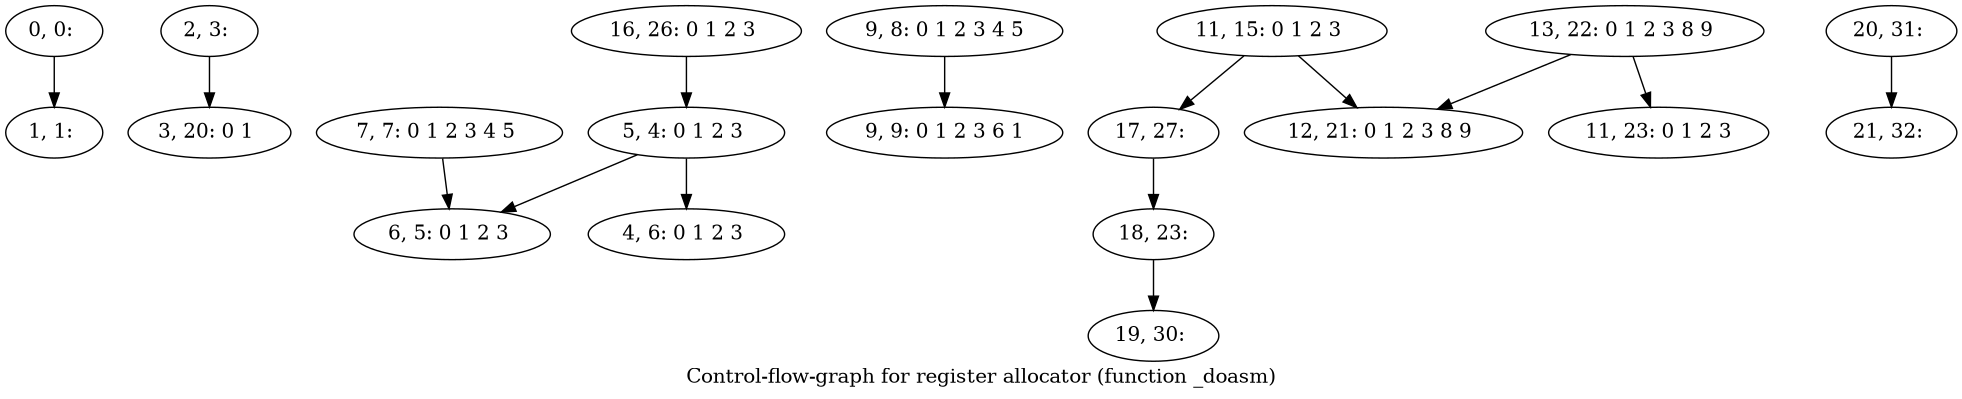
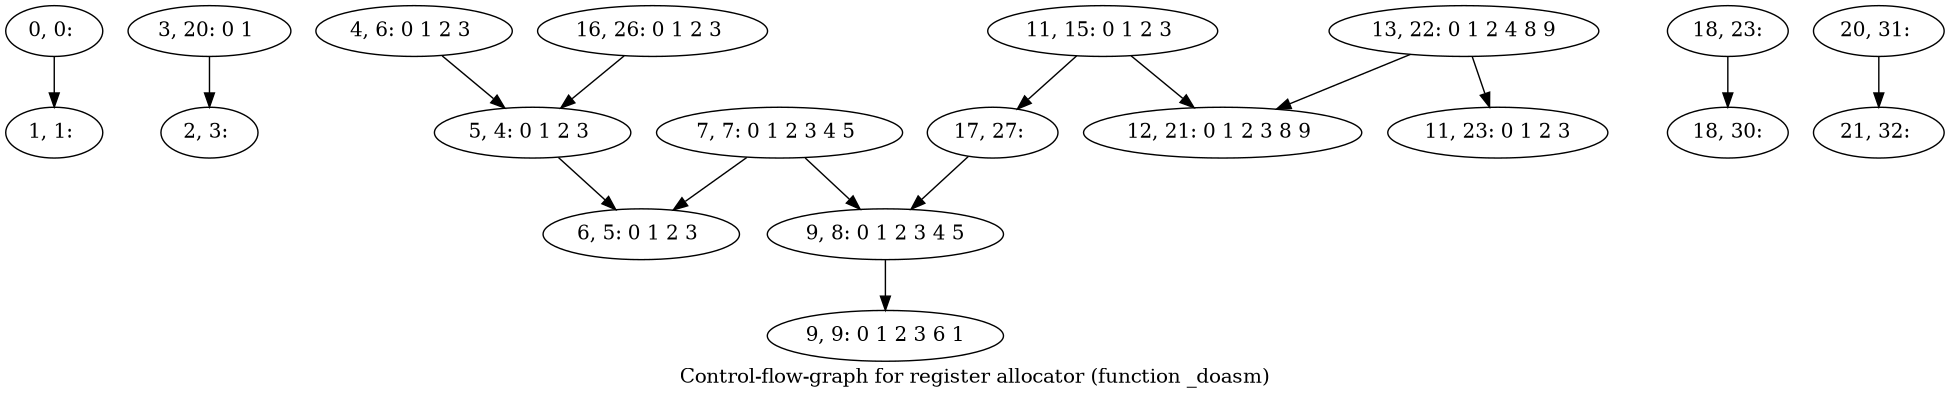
node "13, 22: 0 1 2 3 8 9": label "13, 22: 0 1 2 3 8 9" -> "13, 22: 0 1 2 4 8 9"
edge "2, 3:" -> "3, 20: 0 1": reversed
edge "5, 4: 0 1 2 3" -> "4, 6: 0 1 2 3": reversed
edge "17, 27:" -> "18, 23:": now "17, 27:" -> "9, 8: 0 1 2 3 4 5"
edge "7, 7: 0 1 2 3 4 5" -> "9, 8: 0 1 2 3 4 5": added
node "19, 30:": label "19, 30:" -> "18, 30:"
